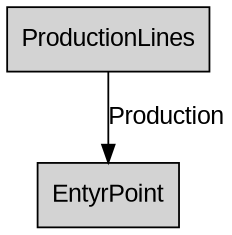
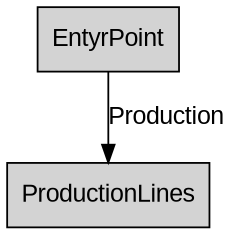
edge "ProductionLines" -> "EntyrPoint": reversed
